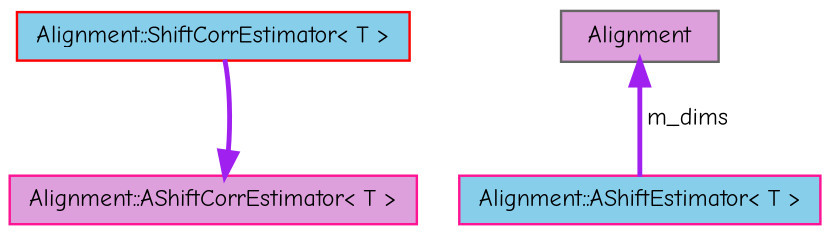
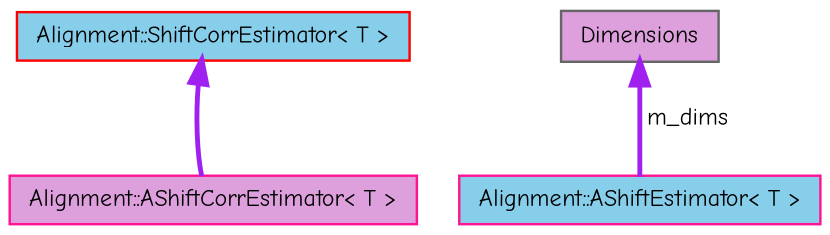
node "Alignment": label "Alignment" -> "Dimensions"
edge "Alignment::ShiftCorrEstimator< T >" -> "Alignment::AShiftCorrEstimator< T >": reversed
